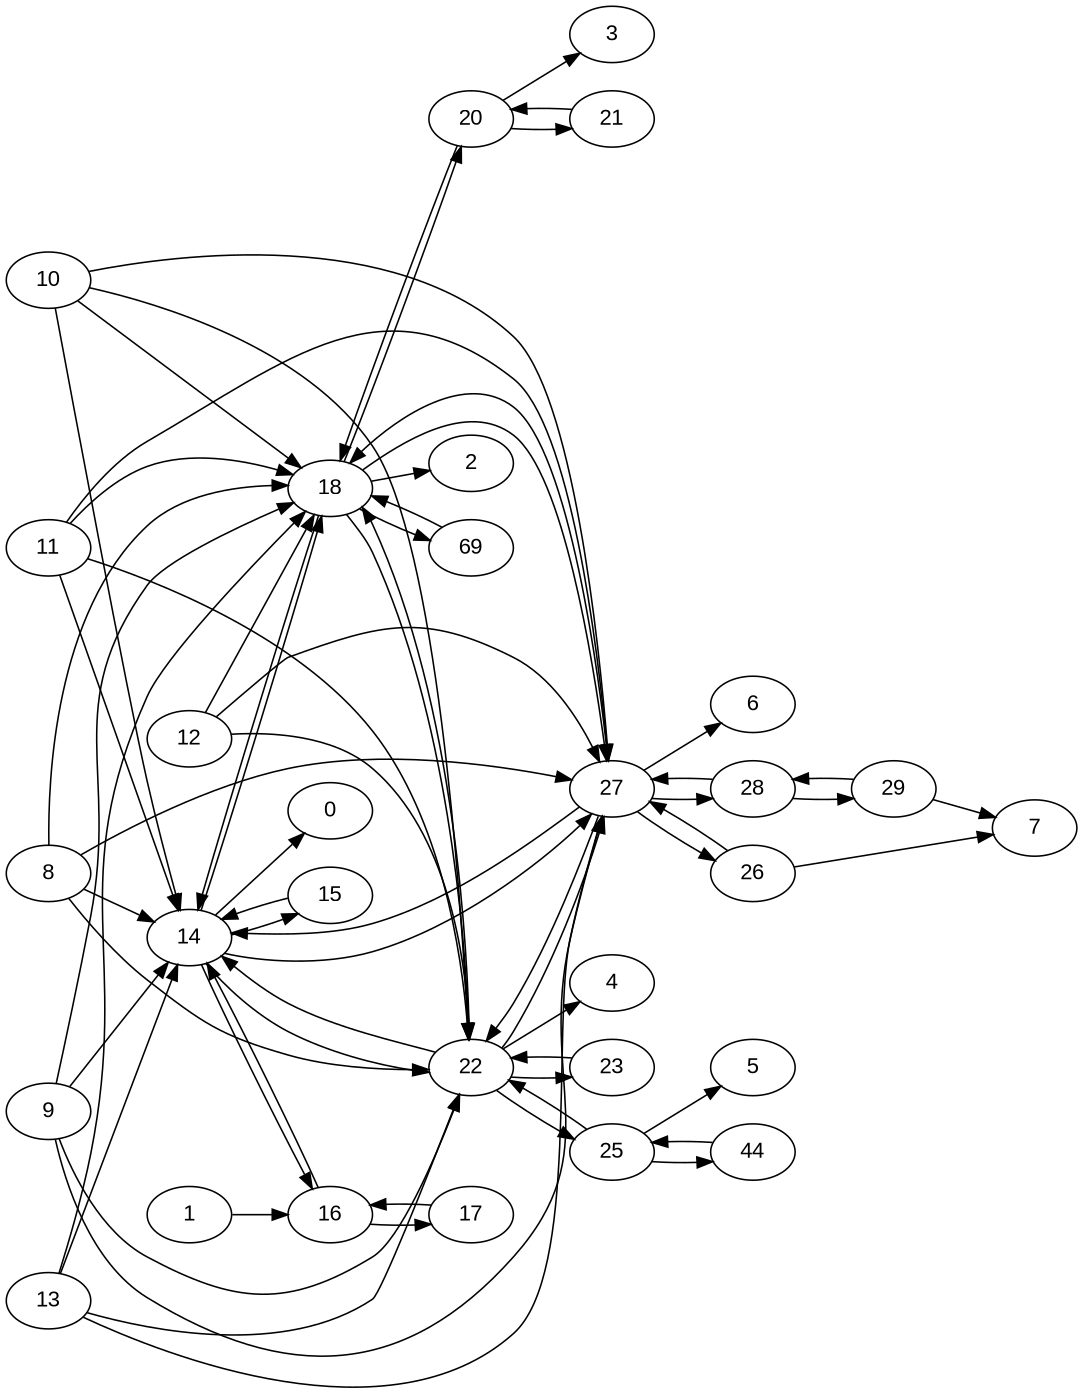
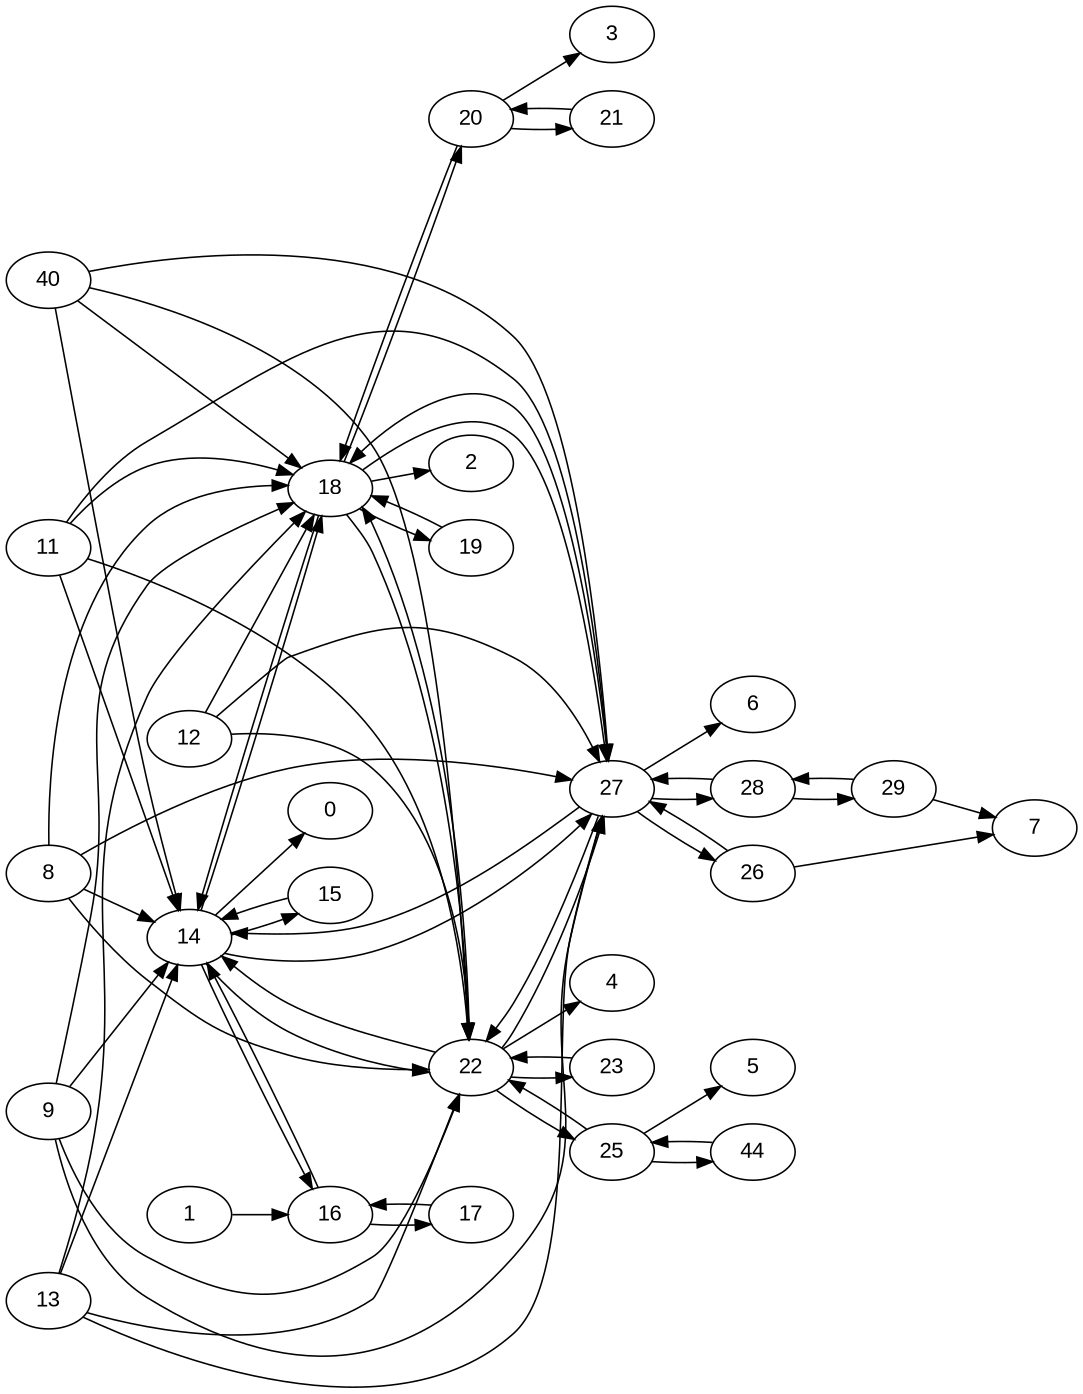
node "10": label "10" -> "40"
node "69": label "69" -> "19"
